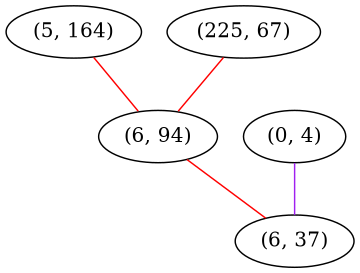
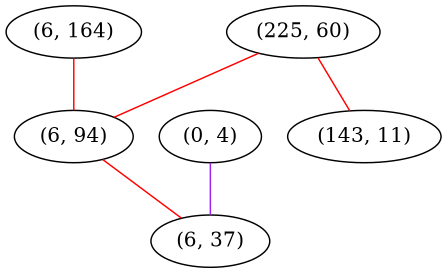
node "(5, 164)": label "(5, 164)" -> "(6, 164)"
node "(225, 67)": label "(225, 67)" -> "(225, 60)"
node "(143, 11)": added
